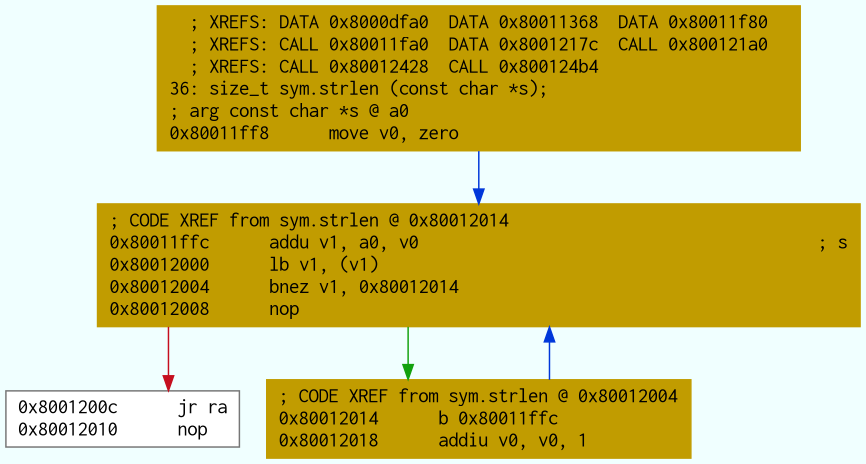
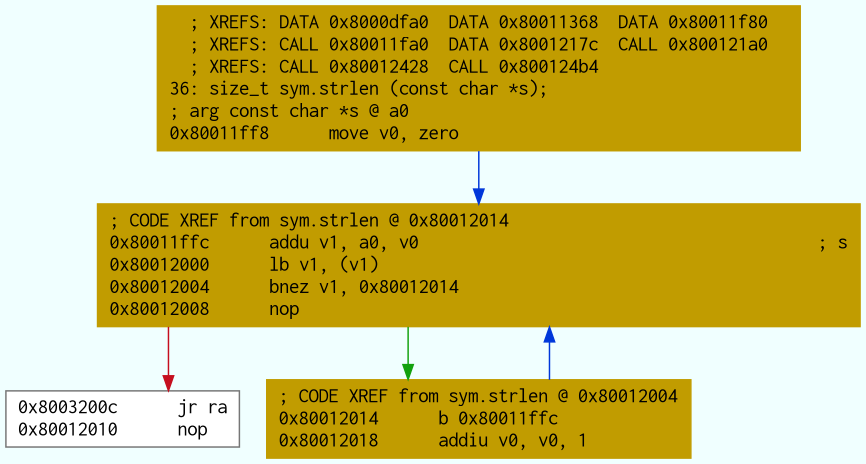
node "0x8001200c      jr ra 0x80012010      nop": label "0x8001200c      jr ra 0x80012010      nop" -> "0x8003200c      jr ra 0x80012010      nop"
